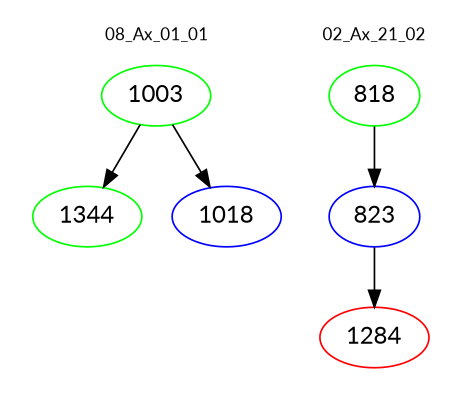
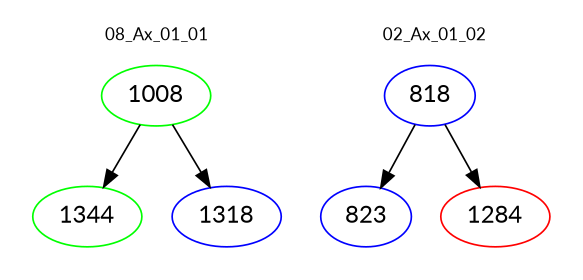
cluster "02_Ax_21_02": label "02_Ax_21_02" -> "02_Ax_01_02"
node "1003": label "1003" -> "1008"
node "818": color green -> blue
node "1018": label "1018" -> "1318"
edge "823" -> "1284": now "818" -> "1284"
